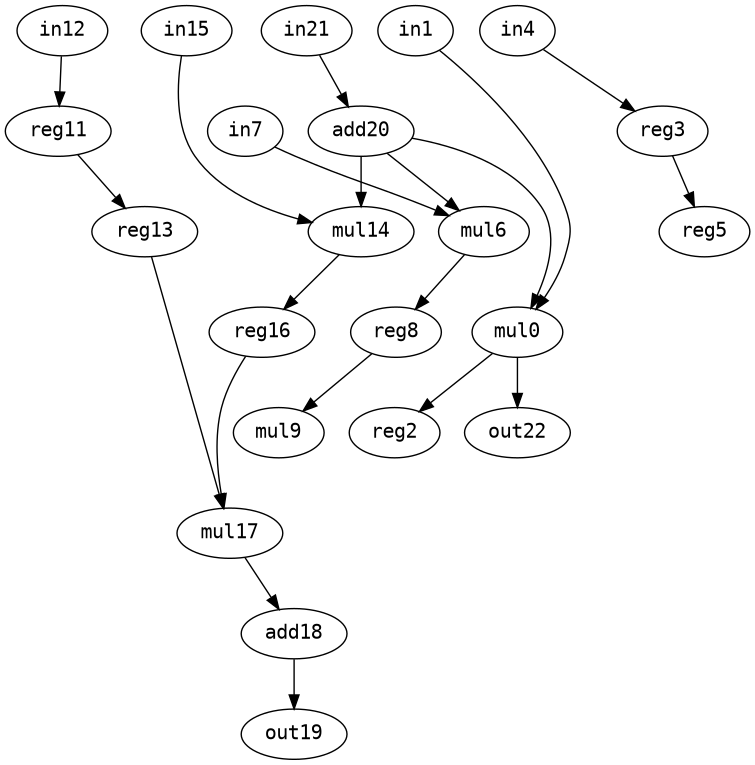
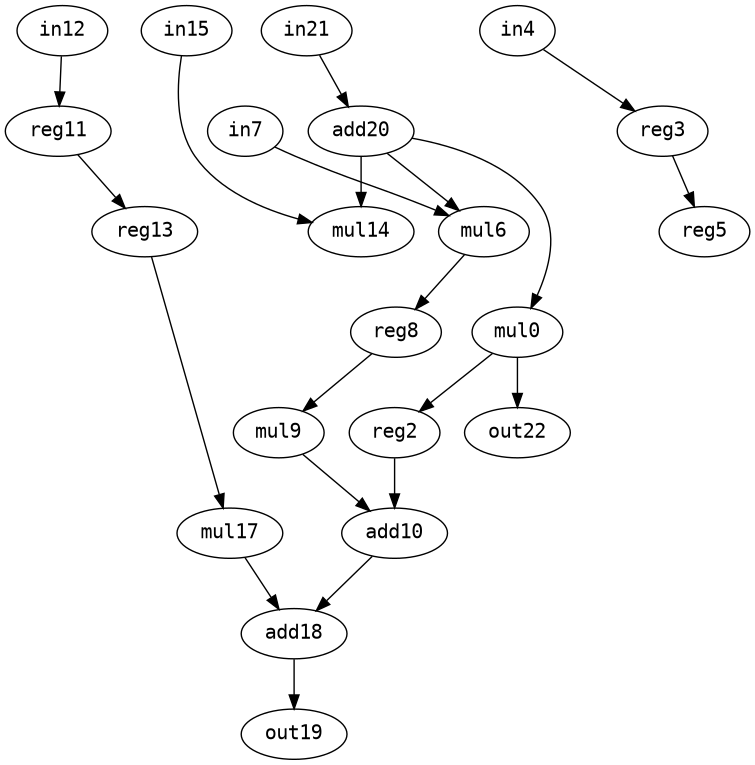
node "in1": removed
node "reg16": removed
node "add10": added
